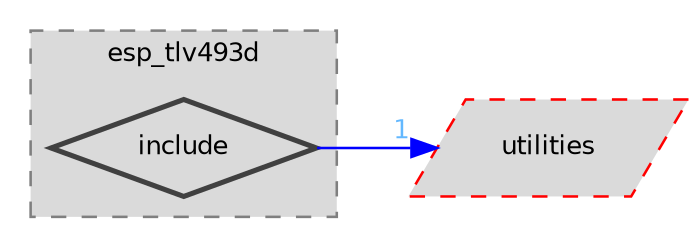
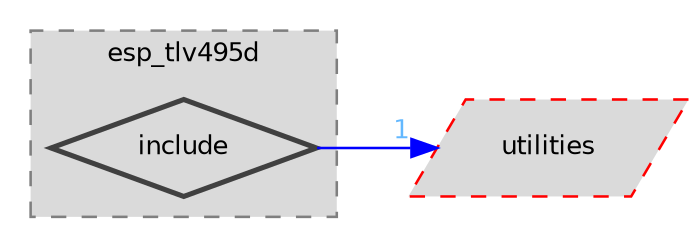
cluster "esp_tlv493d": label "esp_tlv493d" -> "esp_tlv495d"
